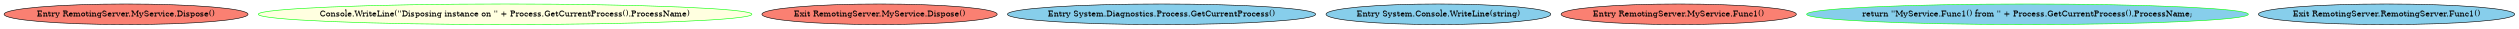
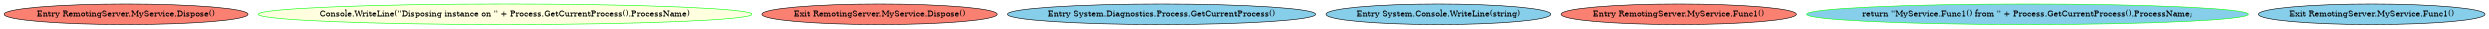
node "Exit RemotingServer.RemotingServer.Func1()": label "Exit RemotingServer.RemotingServer.Func1()" -> "Exit RemotingServer.MyService.Func1()"
